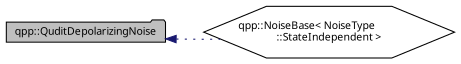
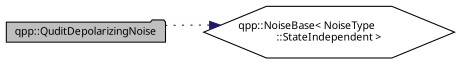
edge "qpp::NoiseBase< NoiseType ::StateIndependent >" -> "qpp::QuditDepolarizingNoise": reversed
